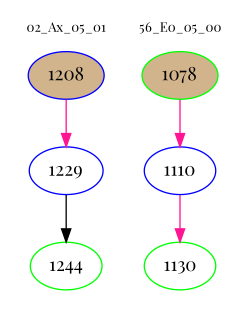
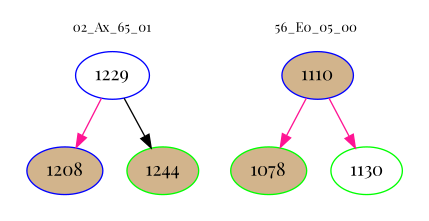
cluster "02_Ax_05_01": label "02_Ax_05_01" -> "02_Ax_65_01"
edge "1208" -> "1229": reversed
edge "1078" -> "1110": reversed
node "1110": fillcolor white -> tan
node "1244": fillcolor white -> tan
